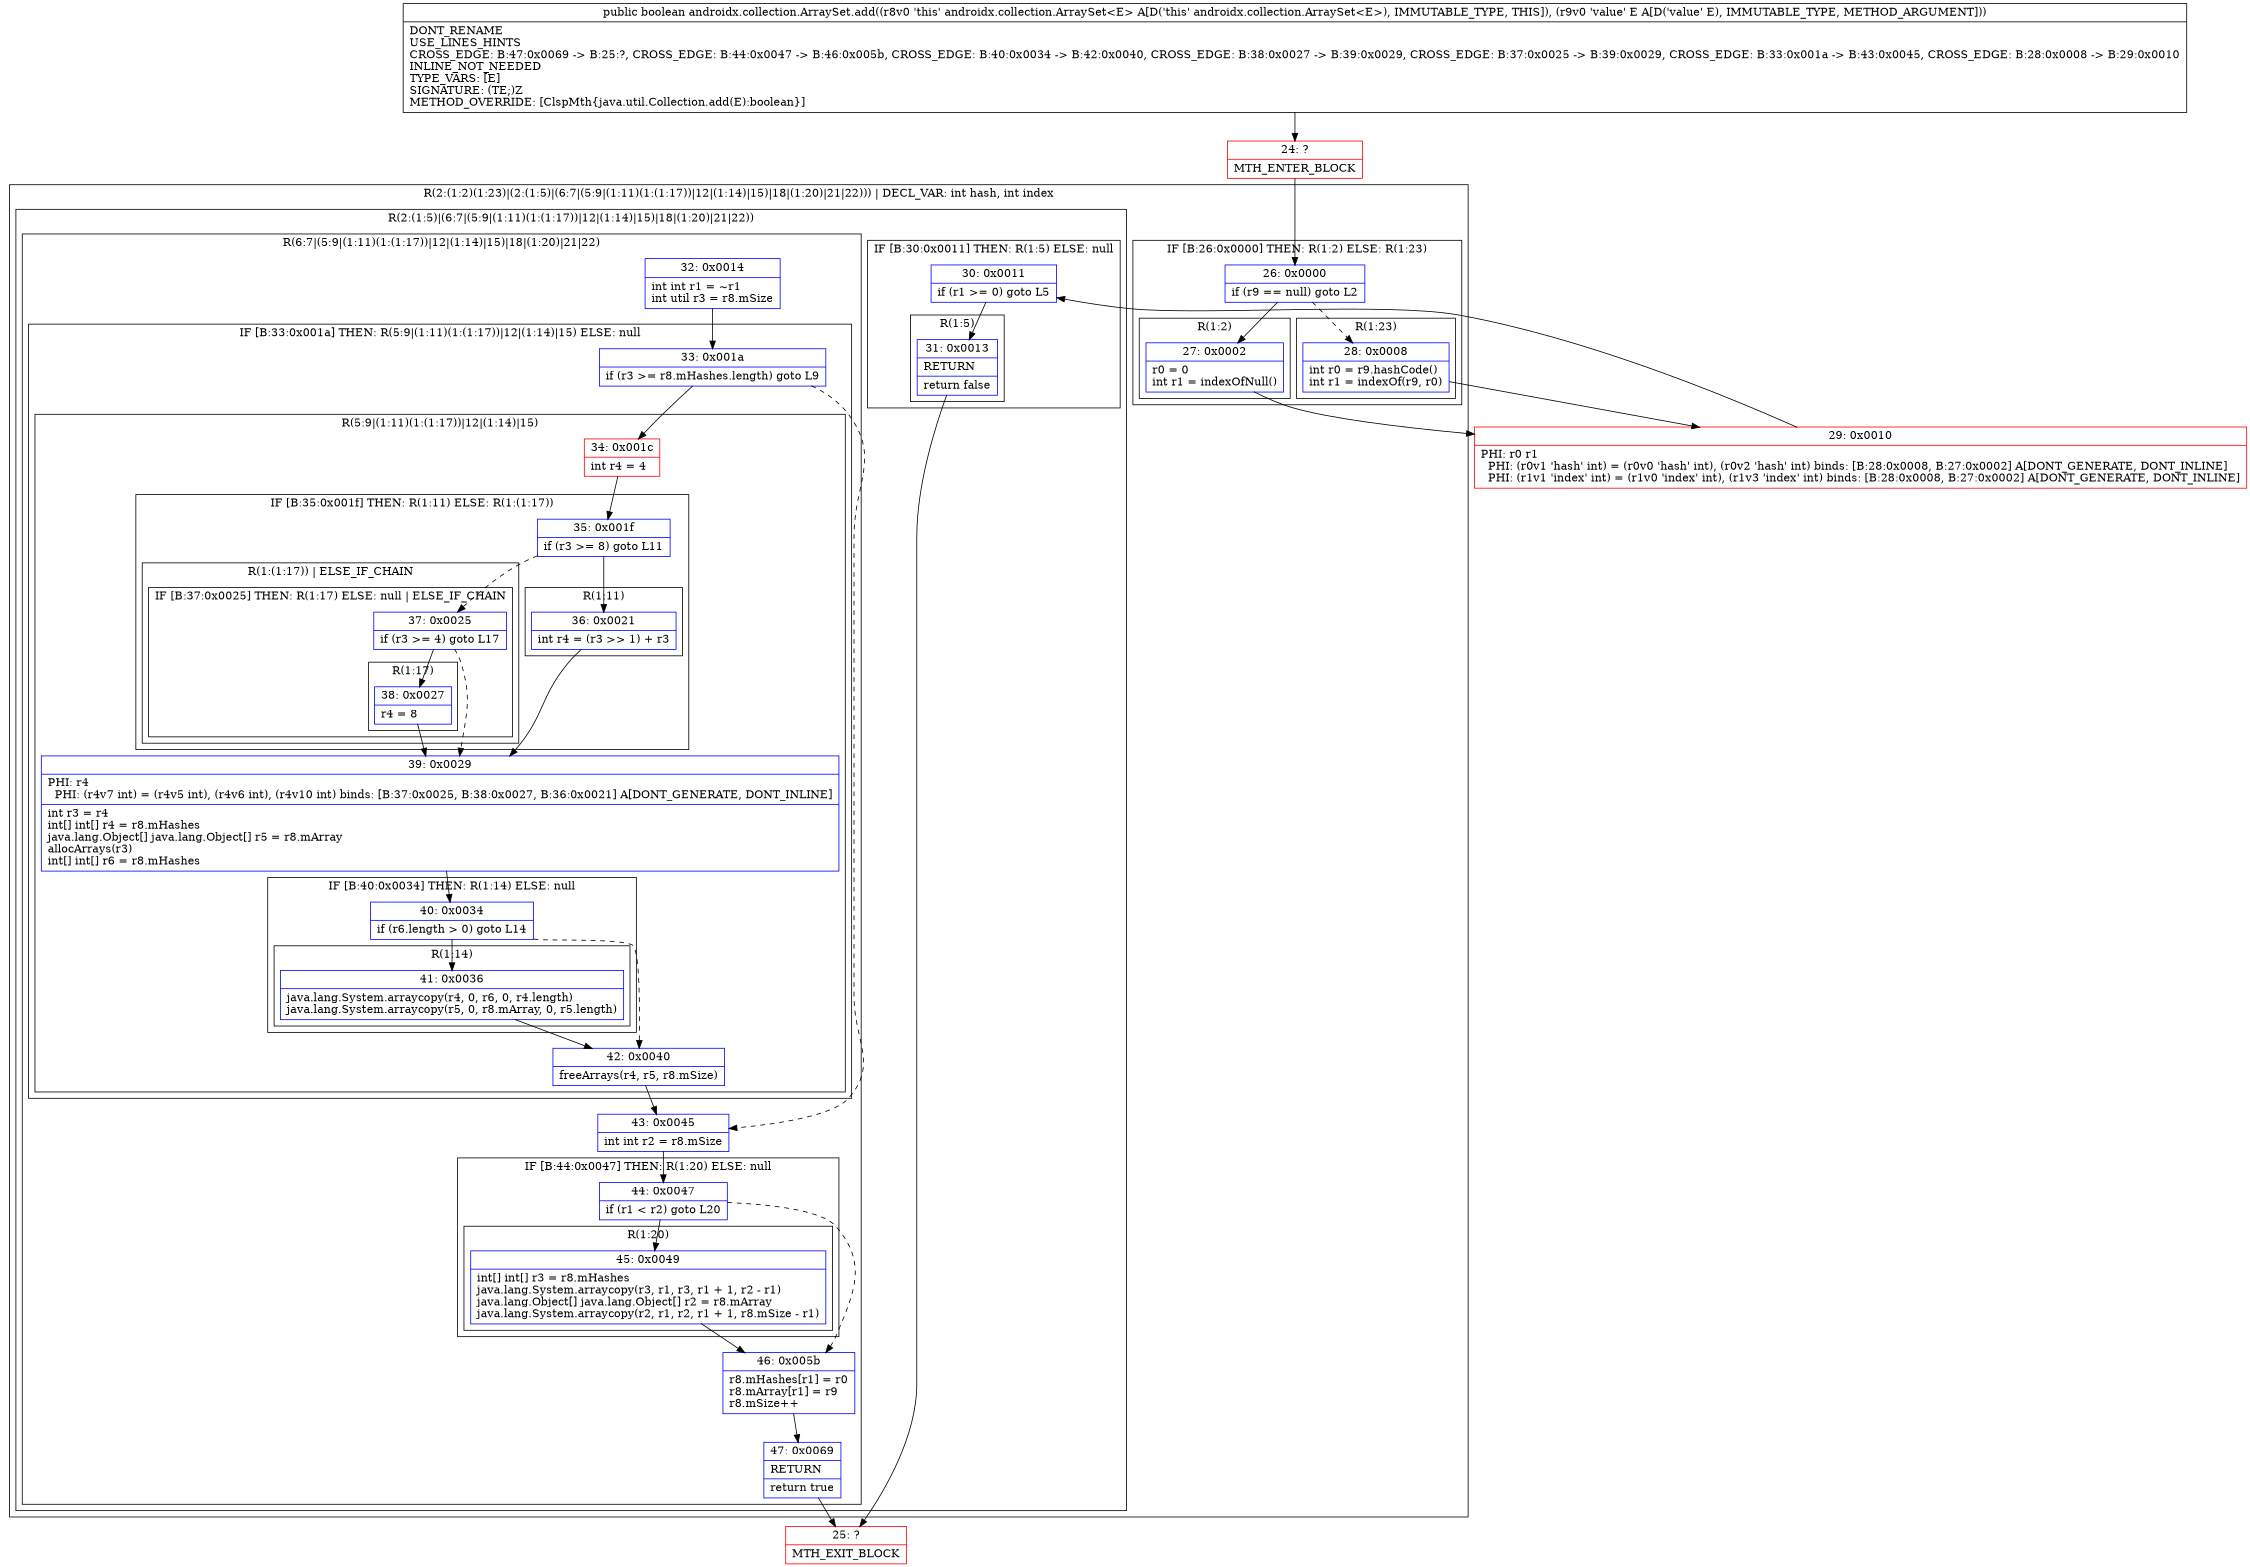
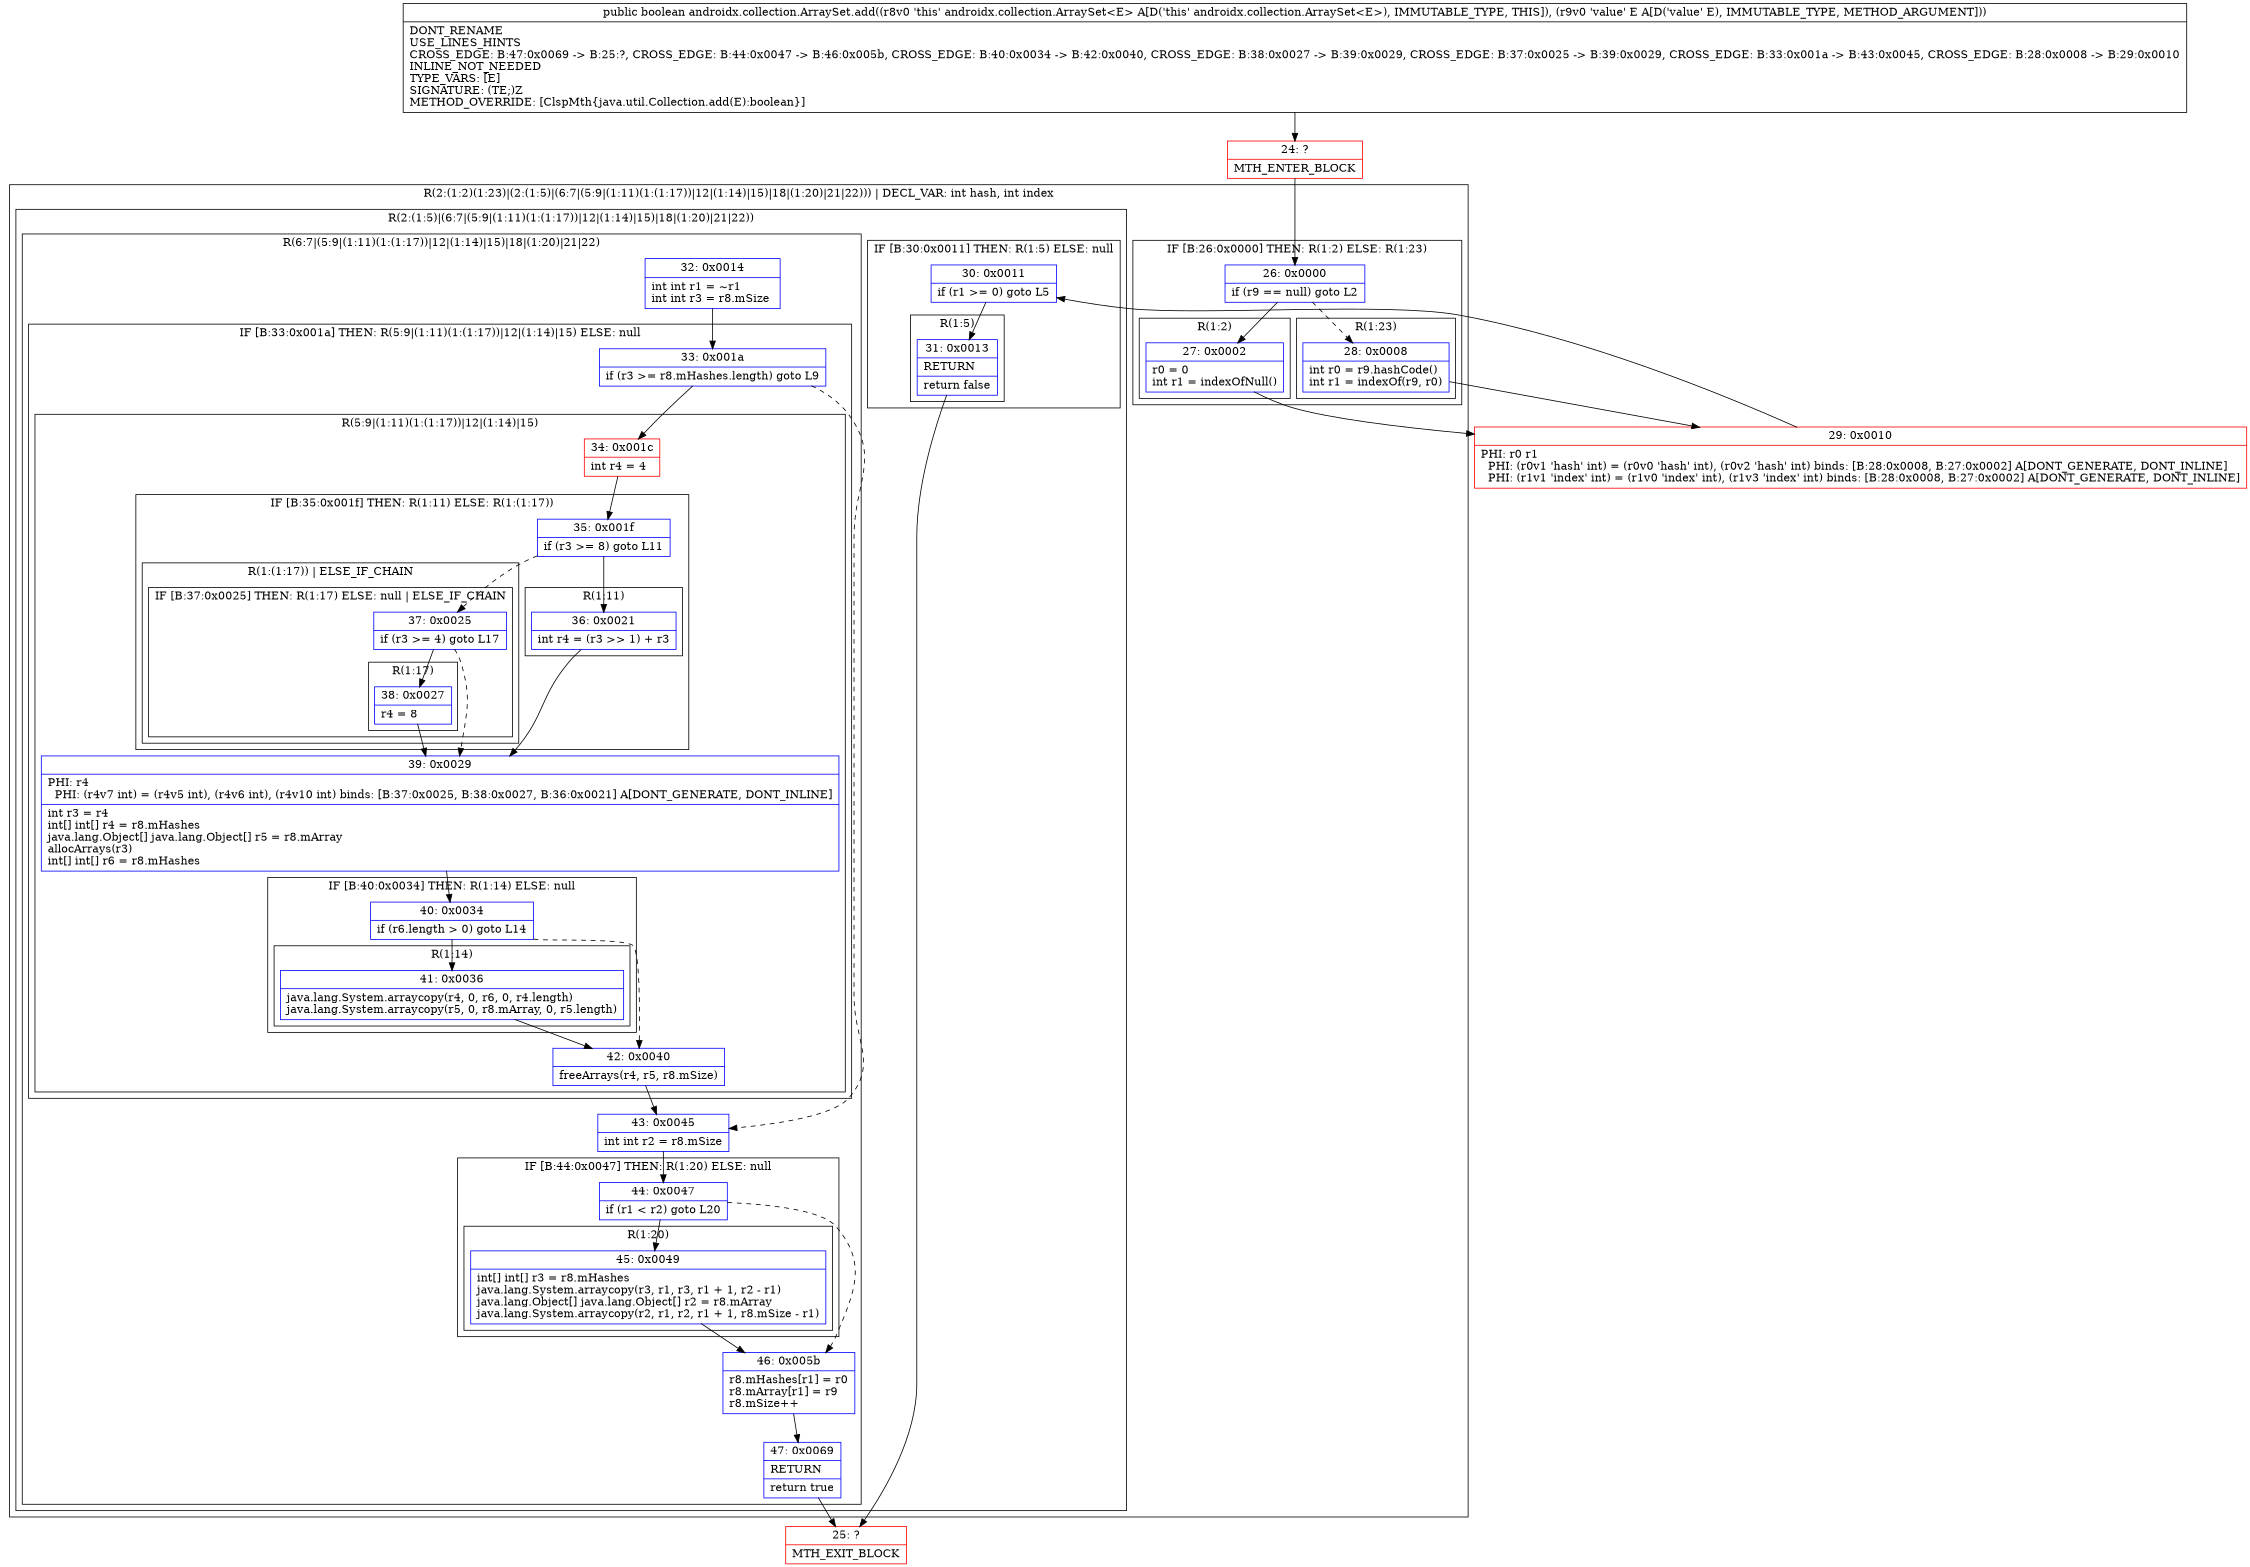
node "32: 0x0014": text "int util r3 = r8.mSize" -> "int int r3 = r8.mSize"
